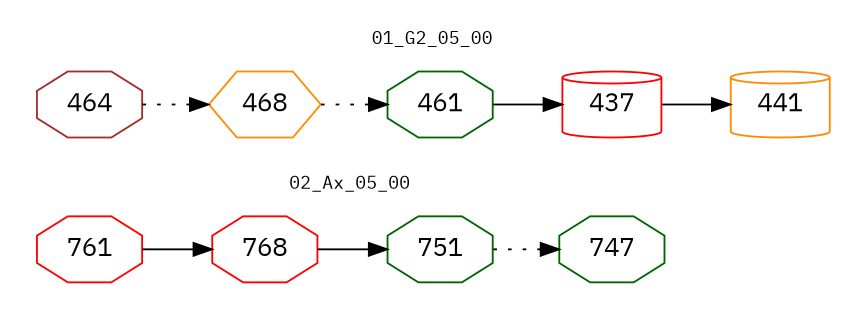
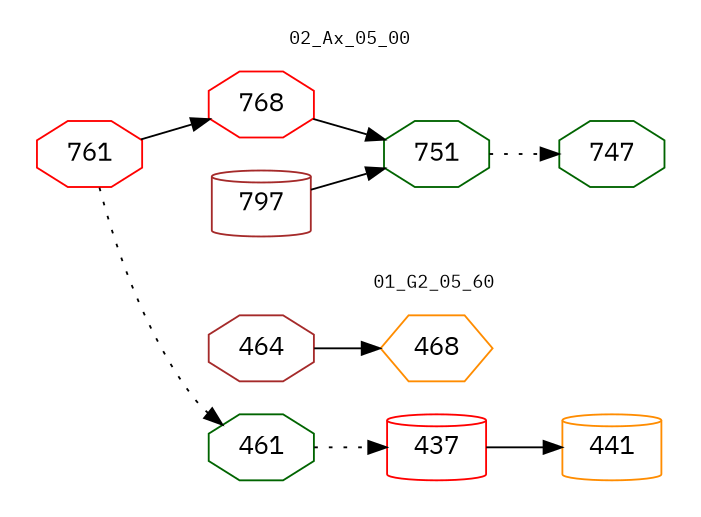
cluster "01_G2_05_00": label "01_G2_05_00" -> "01_G2_05_60"
edge "464" -> "468": style dotted -> solid
edge "468" -> "461": now "761" -> "461"
edge "461" -> "437": style solid -> dotted
node "797": added
